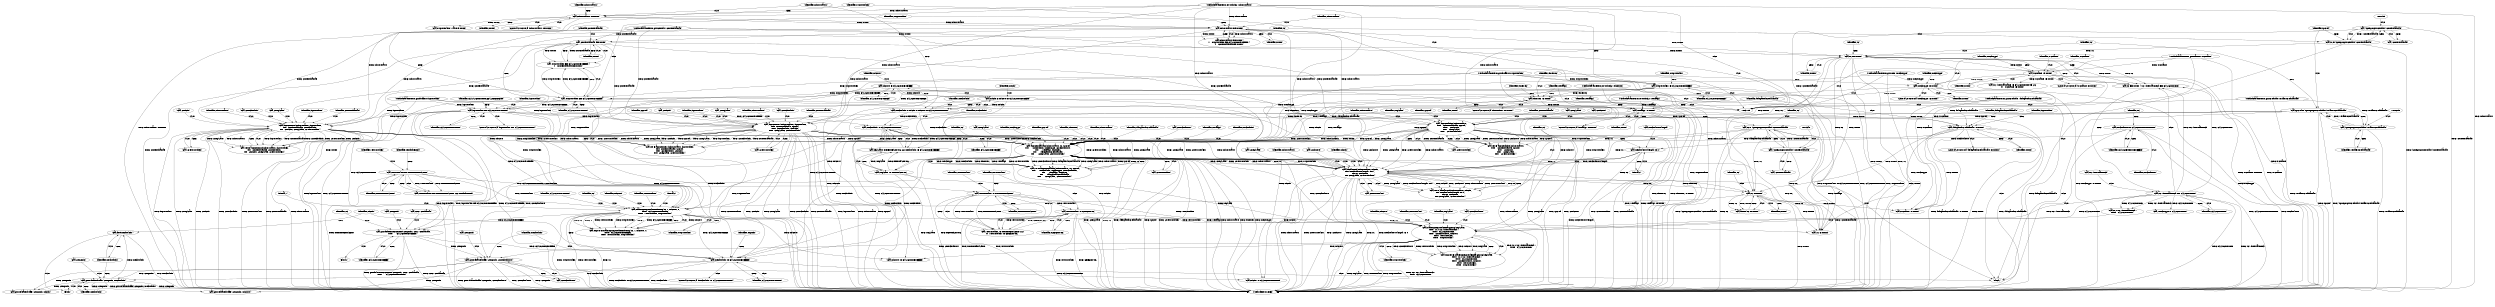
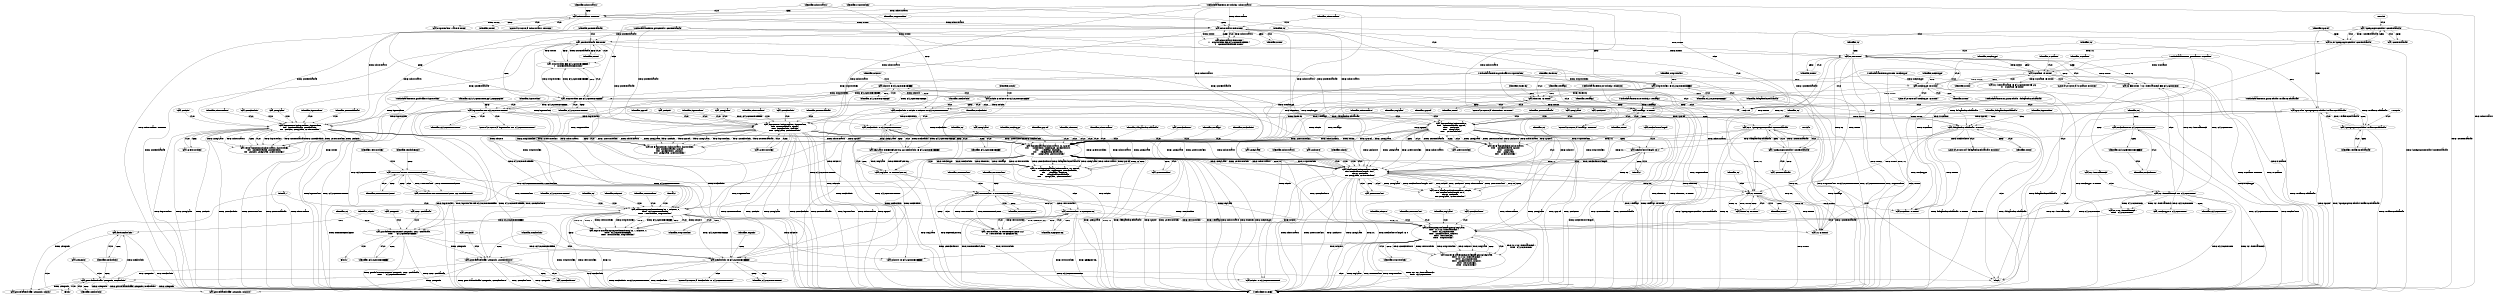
edge "(MethodParameterIn,gss_OID *mech_type)" -> "1003109": now "(MethodParameterIn,gss_OID *mech_type)" -> "(Call,sc == NULL || sc->internal_mech == GSS_C_NO_OID)"
edge "(MethodParameterIn,gss_buffer_t input_token)" -> "(Call,input_token == GSS_C_NO_BUFFER)": removed, label "DDG: input_token"
edge "(Identifier,GSS_C_EMPTY_BUFFER)" -> "(Call,mechtok_out = GSS_C_EMPTY_BUFFER)": now "(Identifier,GSS_C_EMPTY_BUFFER)" -> "(Identifier,mechtok_out)"
edge "(Identifier,GSS_C_NO_OID)" -> "(Call,sc->internal_mech == GSS_C_NO_OID)": removed, label "AST:"
edge "(Call,gss_release_buffer(&tmpmin, &mechtok_out))" -> "(Call,gss_release_buffer(&tmpmin, mic_in))": now "(Literal,1)" -> "(Call,gss_release_buffer(&tmpmin, mic_in))"
